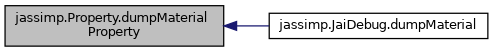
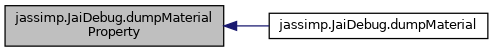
node "jassimp.Property.dumpMaterial Property": label "jassimp.Property.dumpMaterial Property" -> "jassimp.JaiDebug.dumpMaterial Property"
